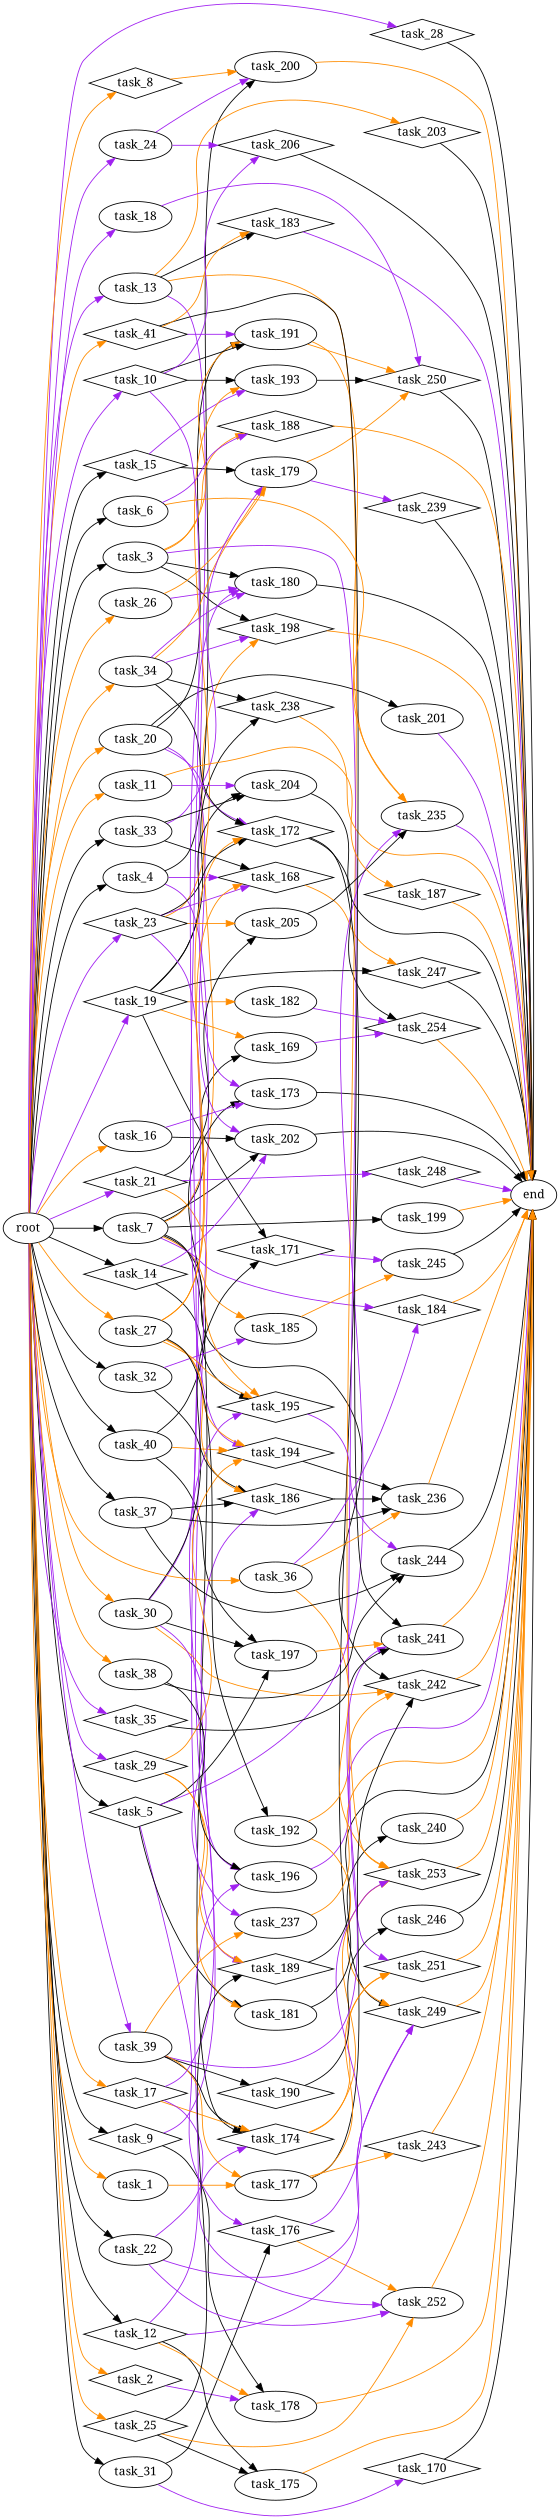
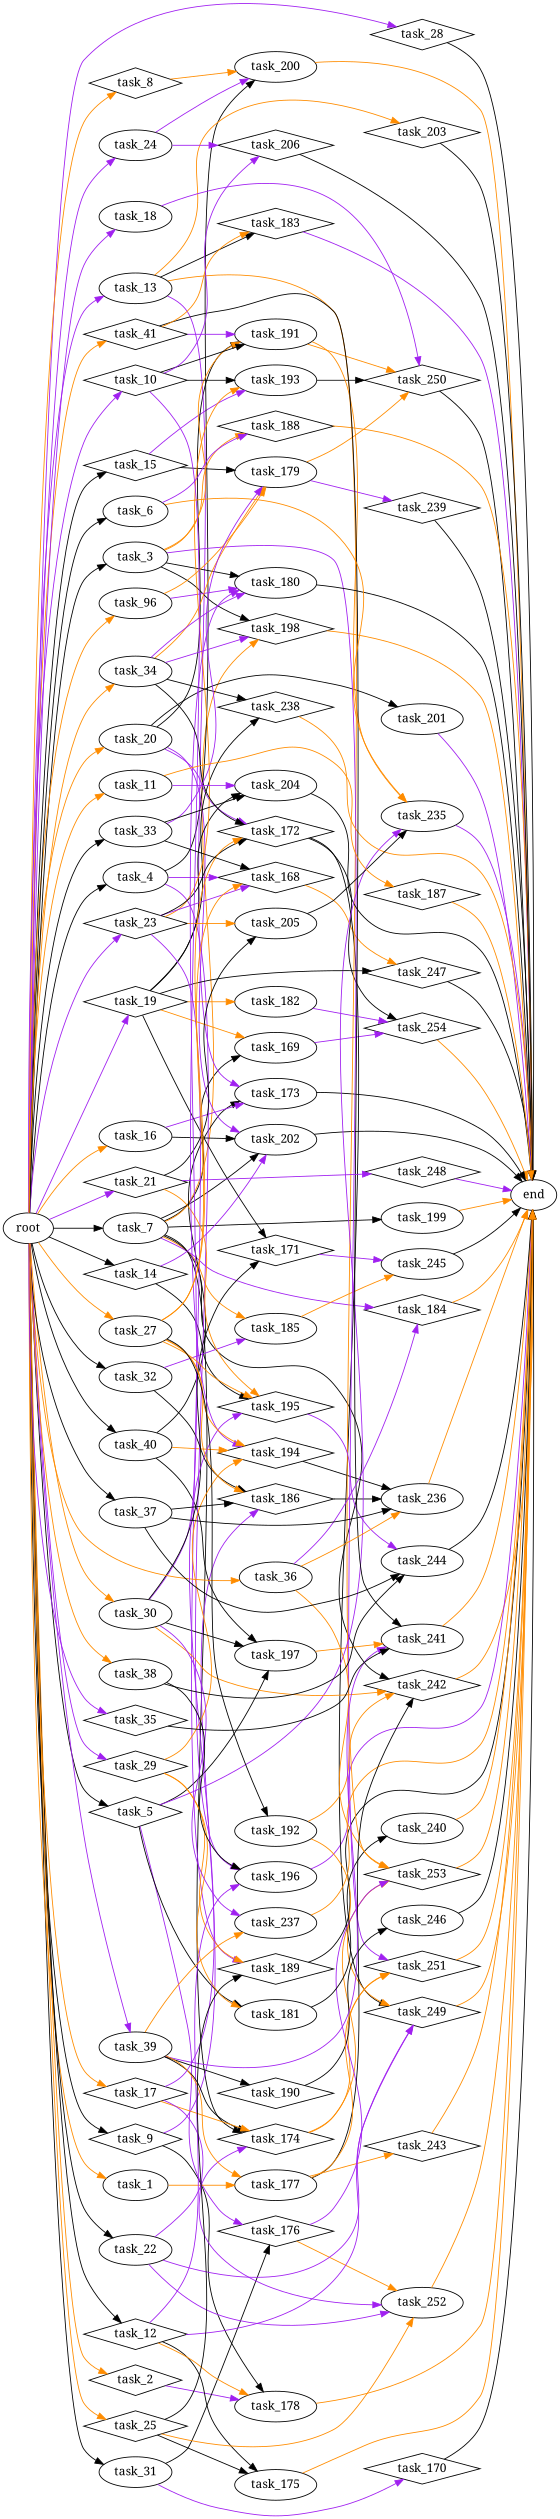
node "task_26": label "task_26" -> "task_96"
